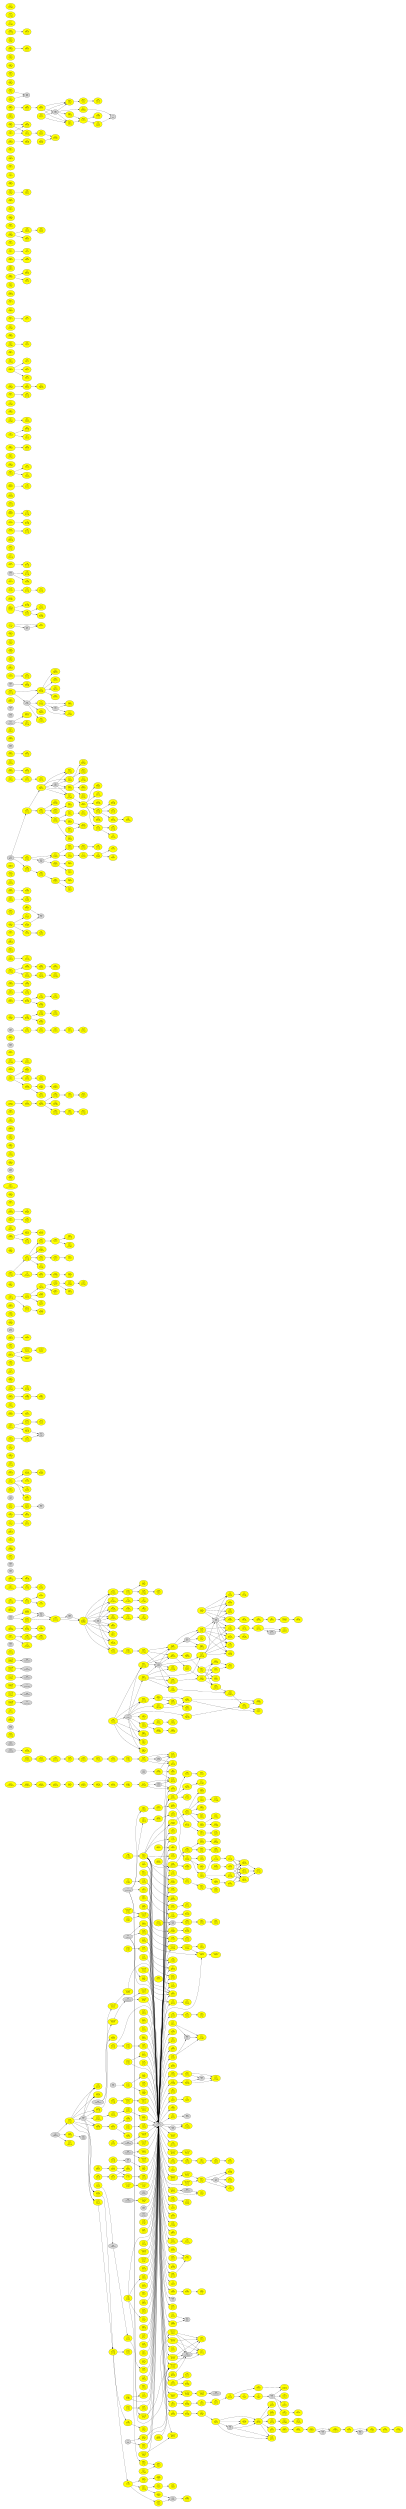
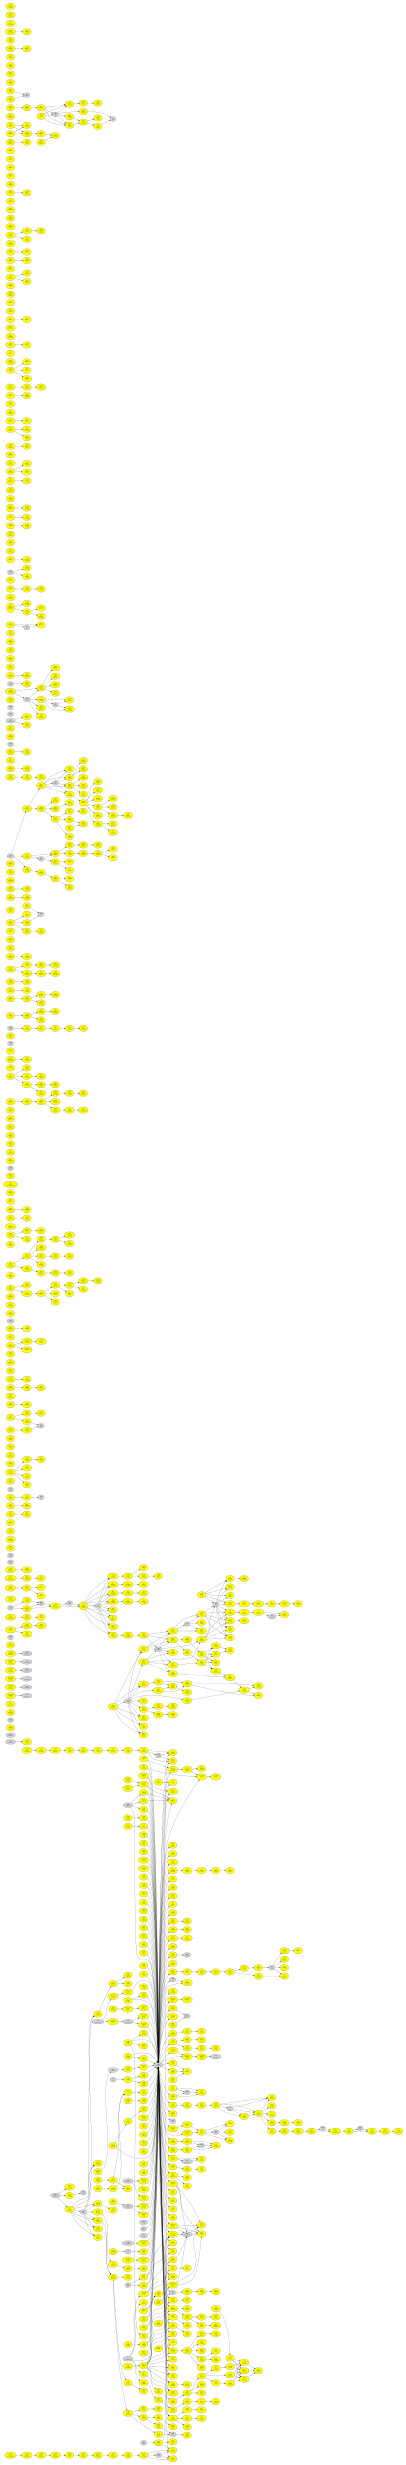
edge "0.212 R00678 1.13.11.52" -> "0.211 R03936 3.7.1.3": reversed
edge "0.93 R02150 1.4.3.22" -> "0.94 R01167 4.1.1.22": reversed
